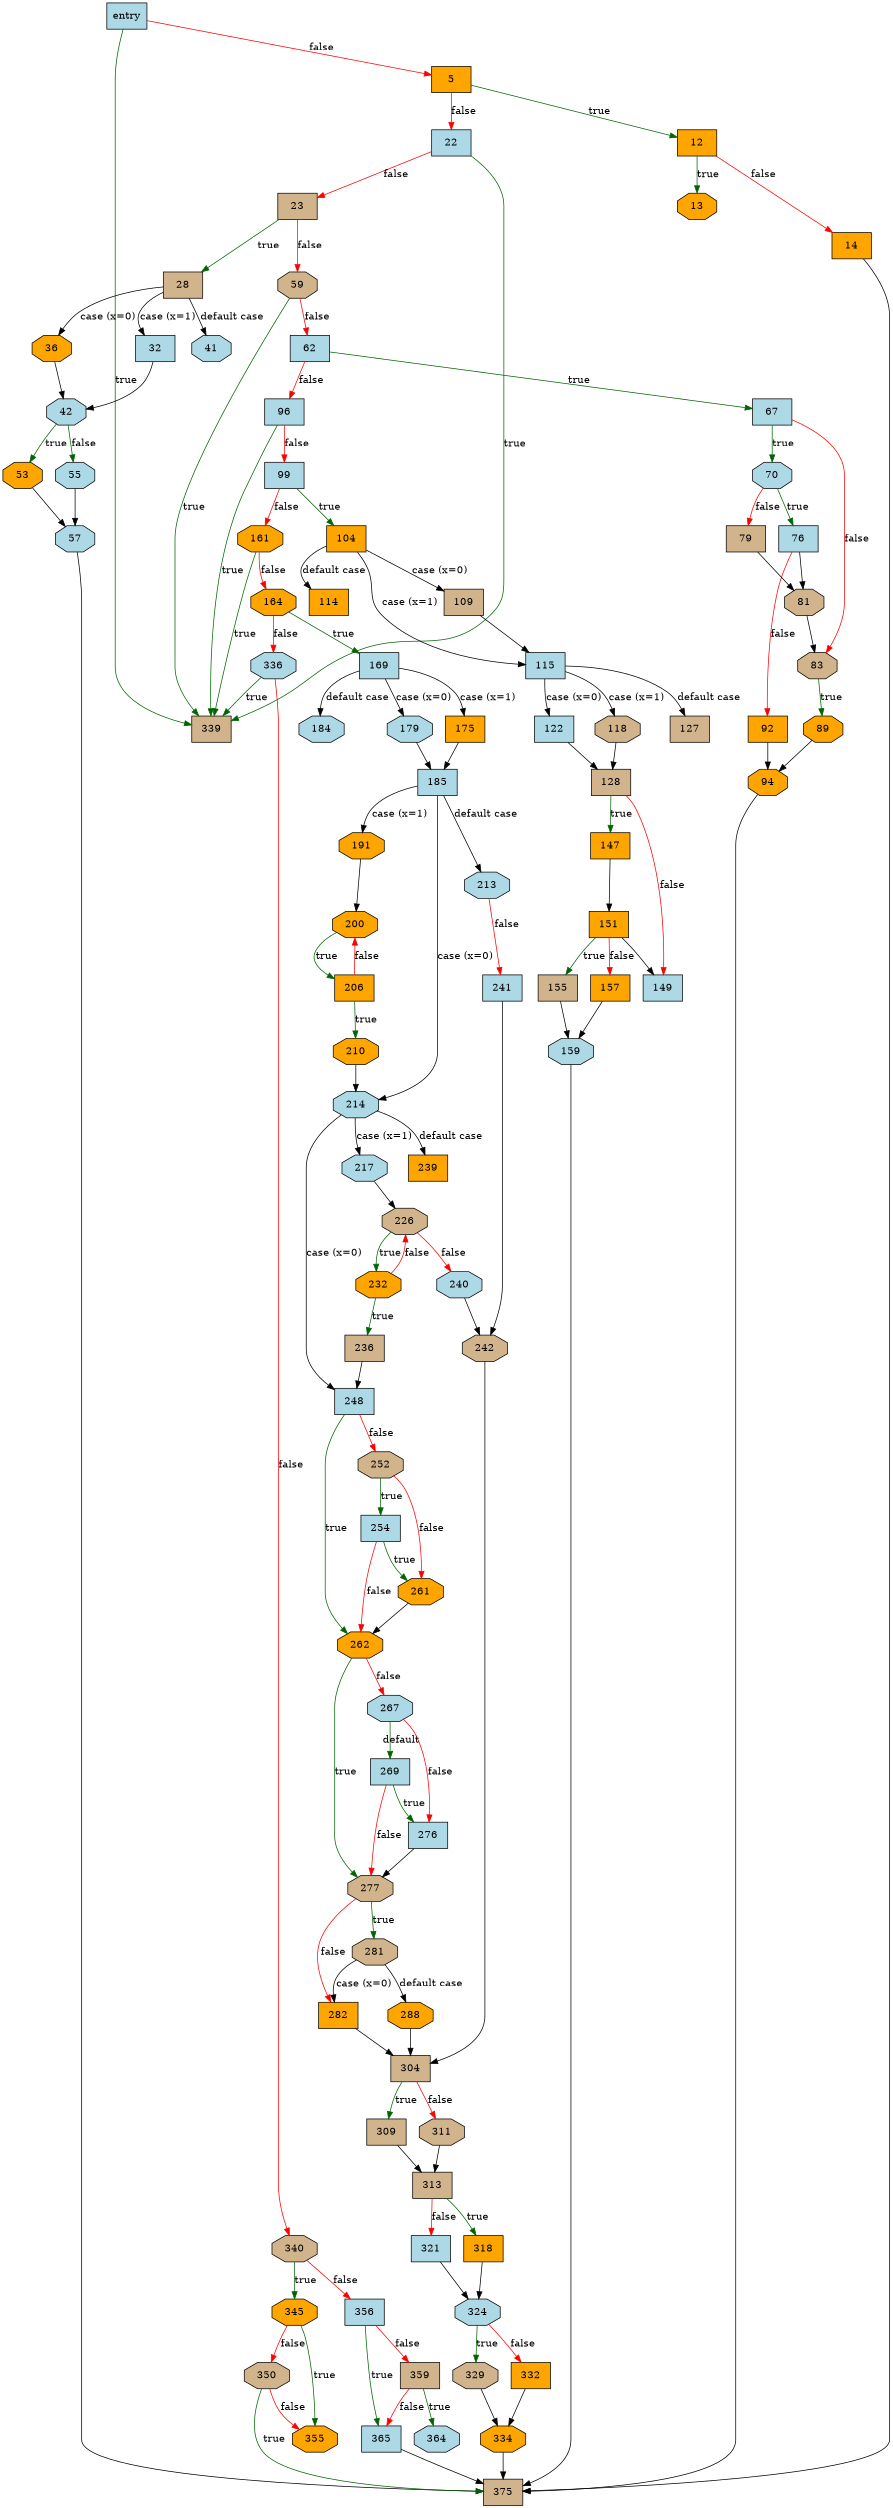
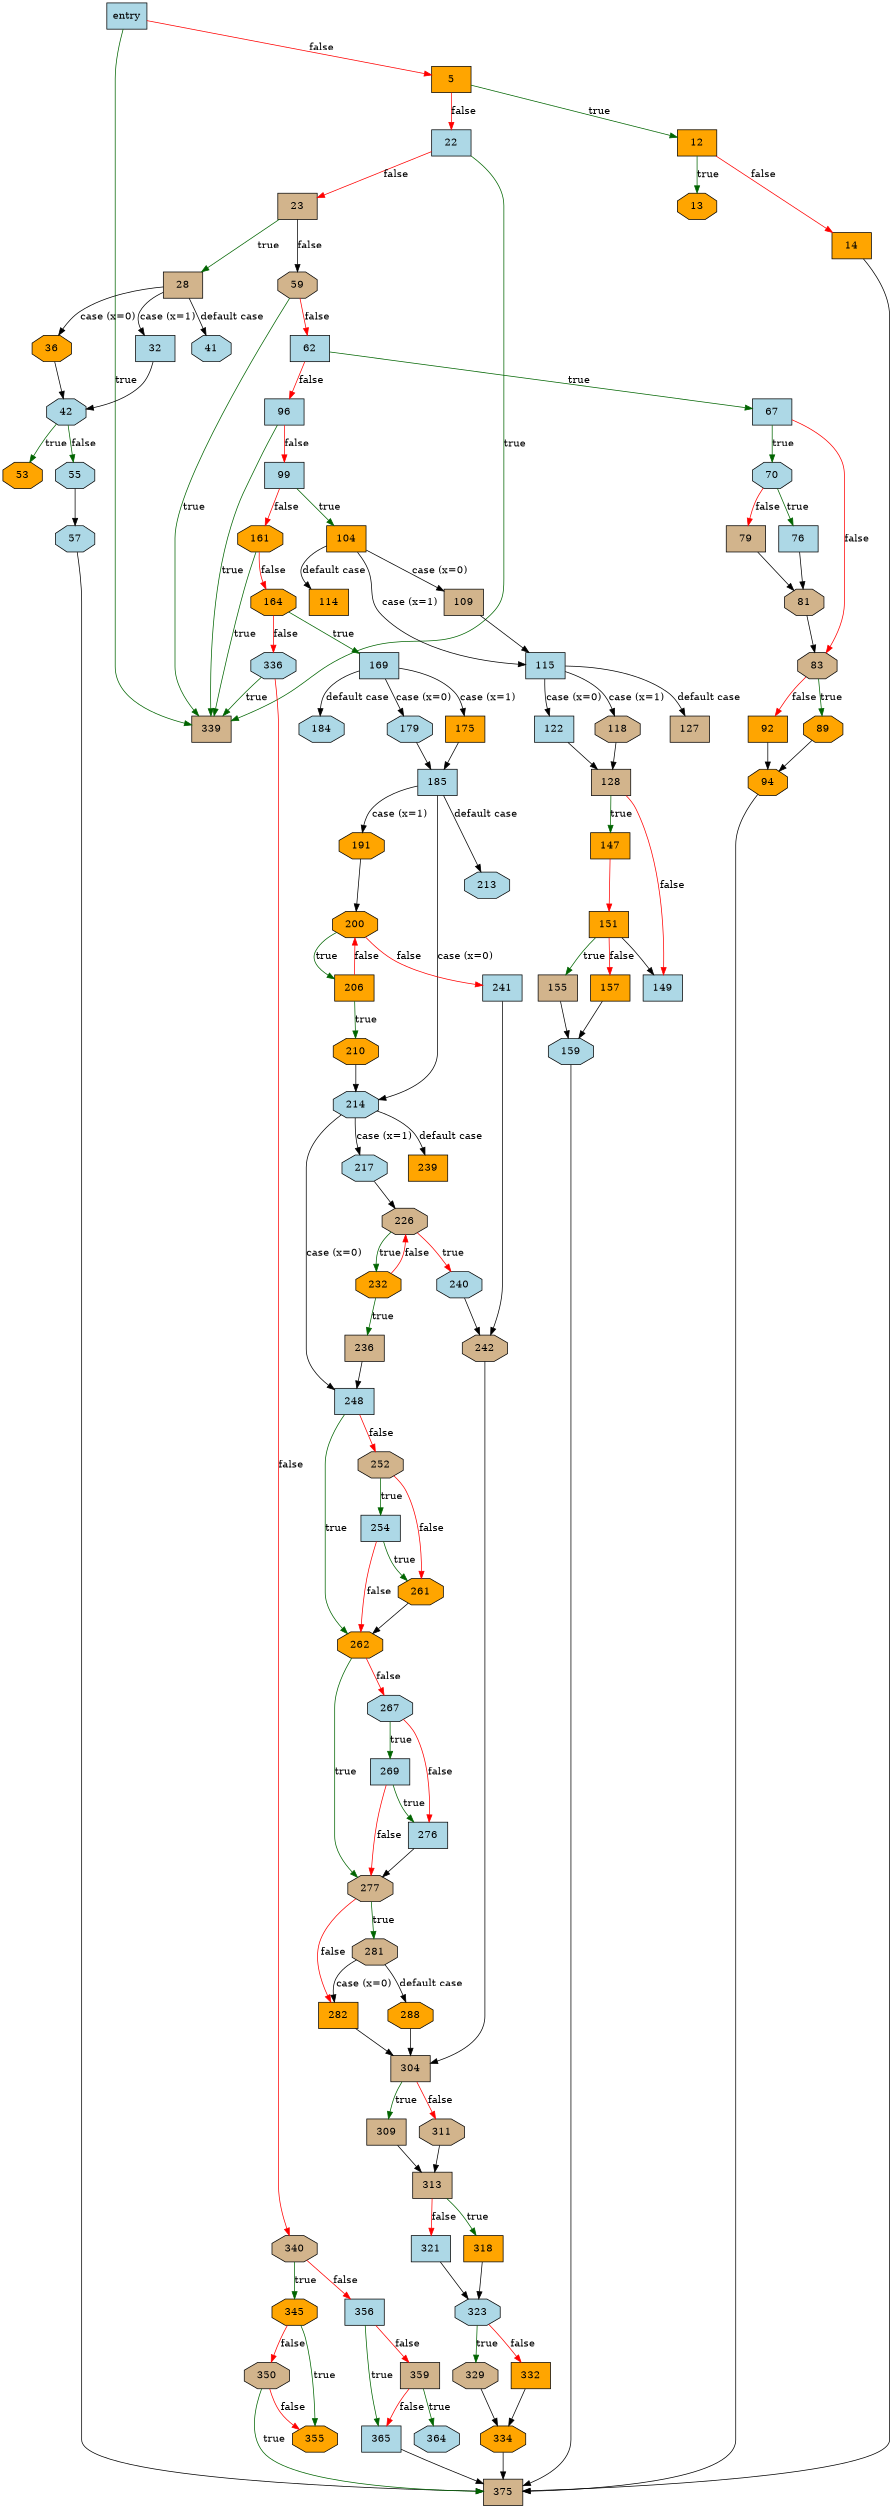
edge "23" -> "59": color red -> black
edge "53" -> "57": removed
edge "76" -> "92": now "83" -> "92"
edge "147" -> "151": color black -> red
edge "213" -> "241": now "200" -> "241"
edge "226" -> "240": label "false" -> "true"
edge "267" -> "269": label "default" -> "true"
node "324": label "324" -> "323"
